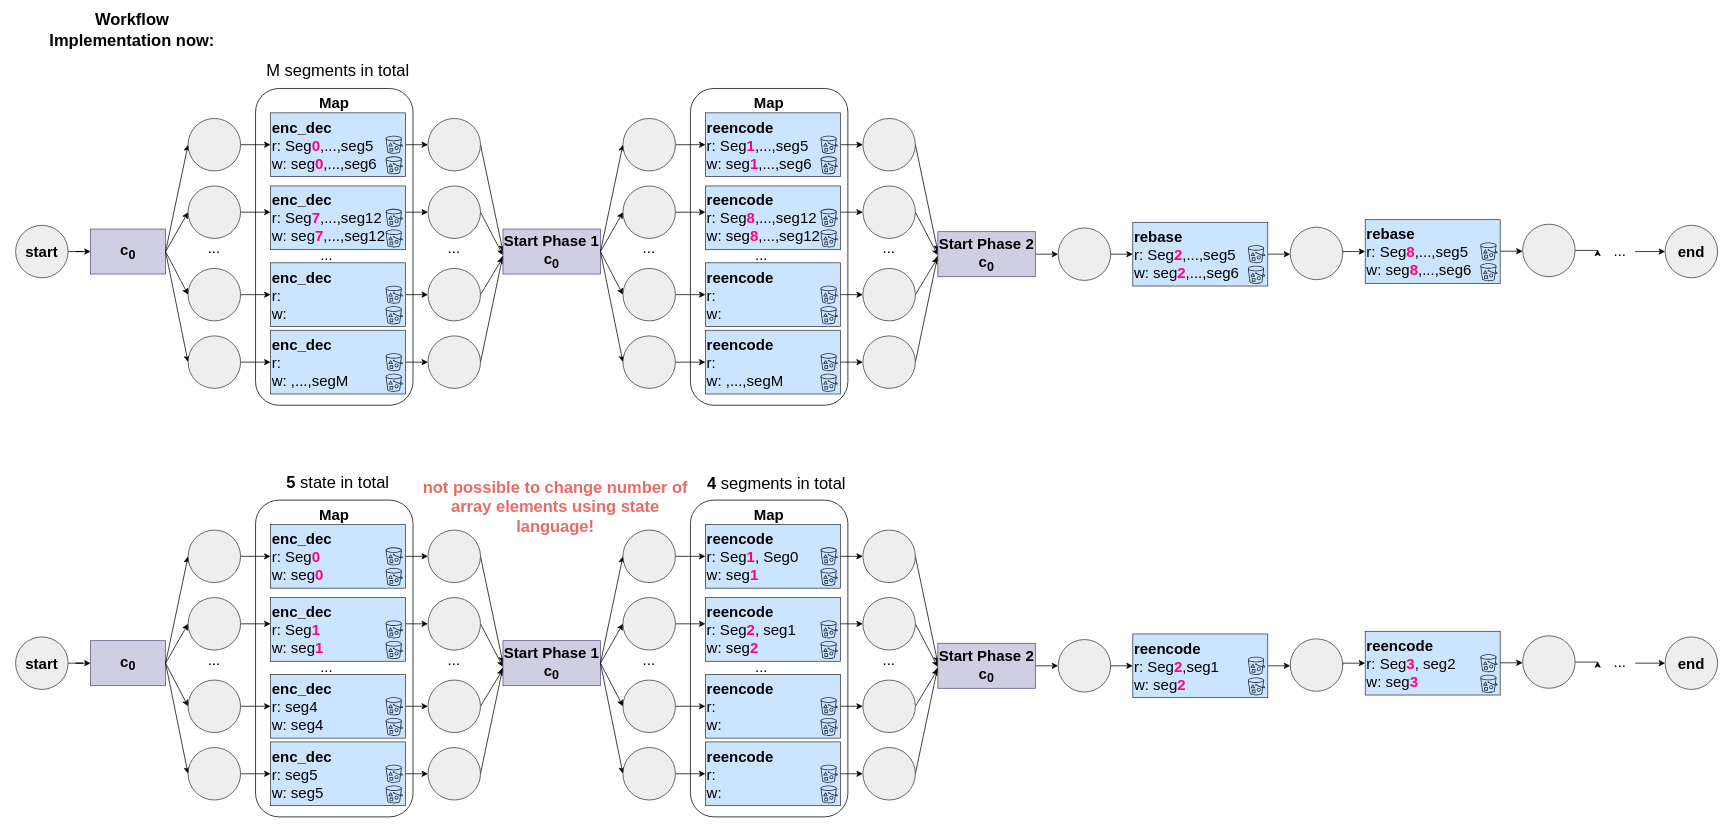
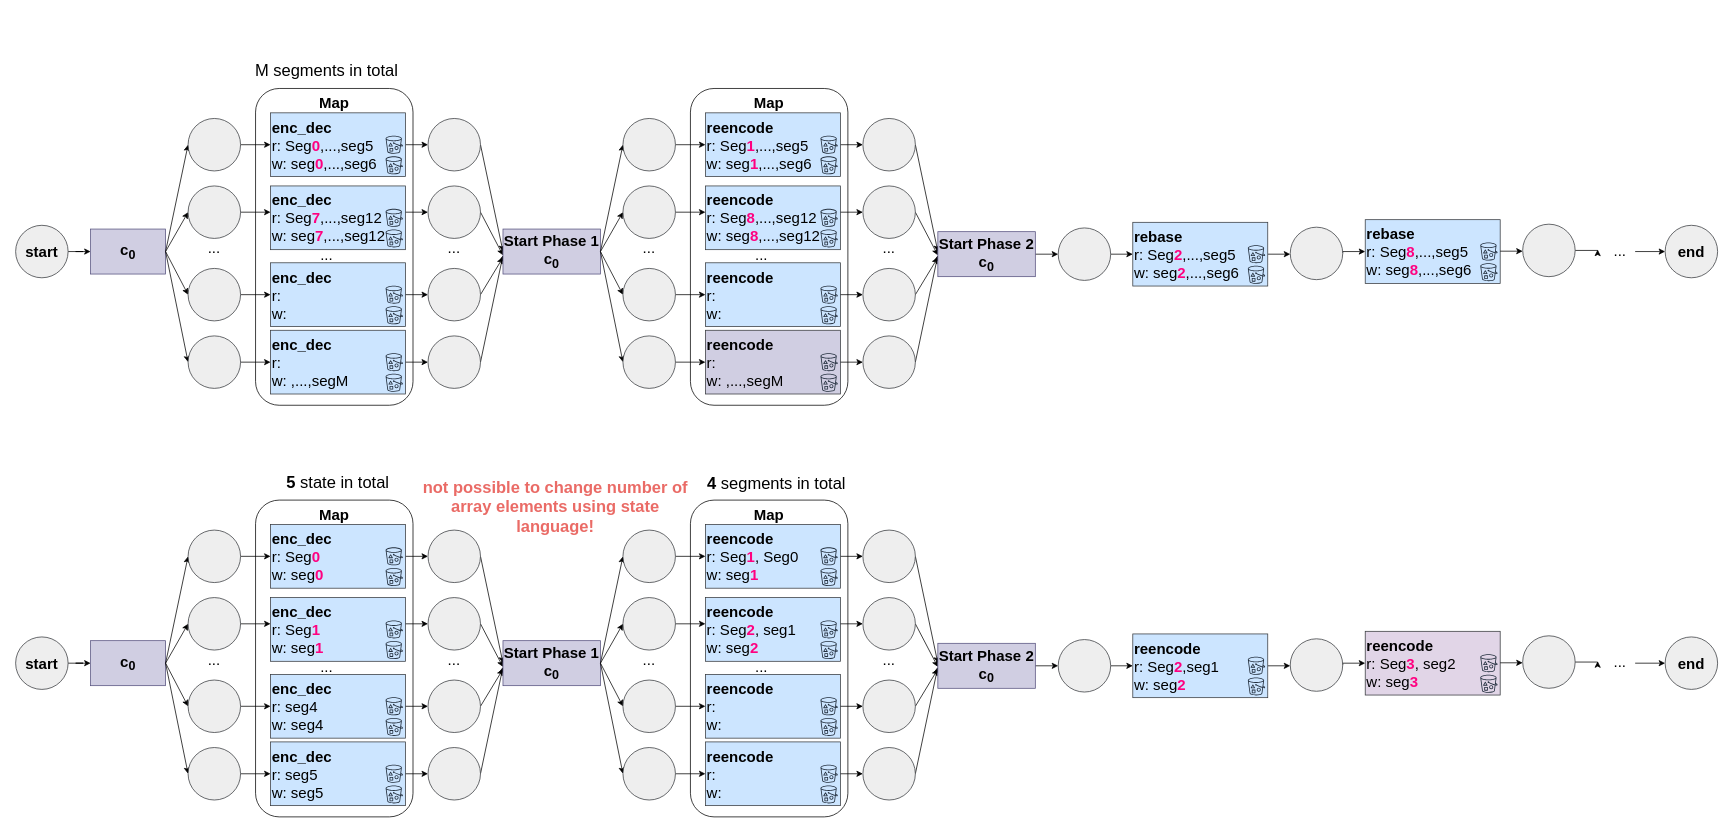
node "Workflow Implementation now:": removed
node "M segments in total": moved (338, 72) -> (327, 72)
node "reencode r: w: ,...,segM": fillcolor #cce5ff -> #d0cee2
node "reencode r: Seg3, seg2 w: seg3": fillcolor #cce5ff -> #e1d5e7
